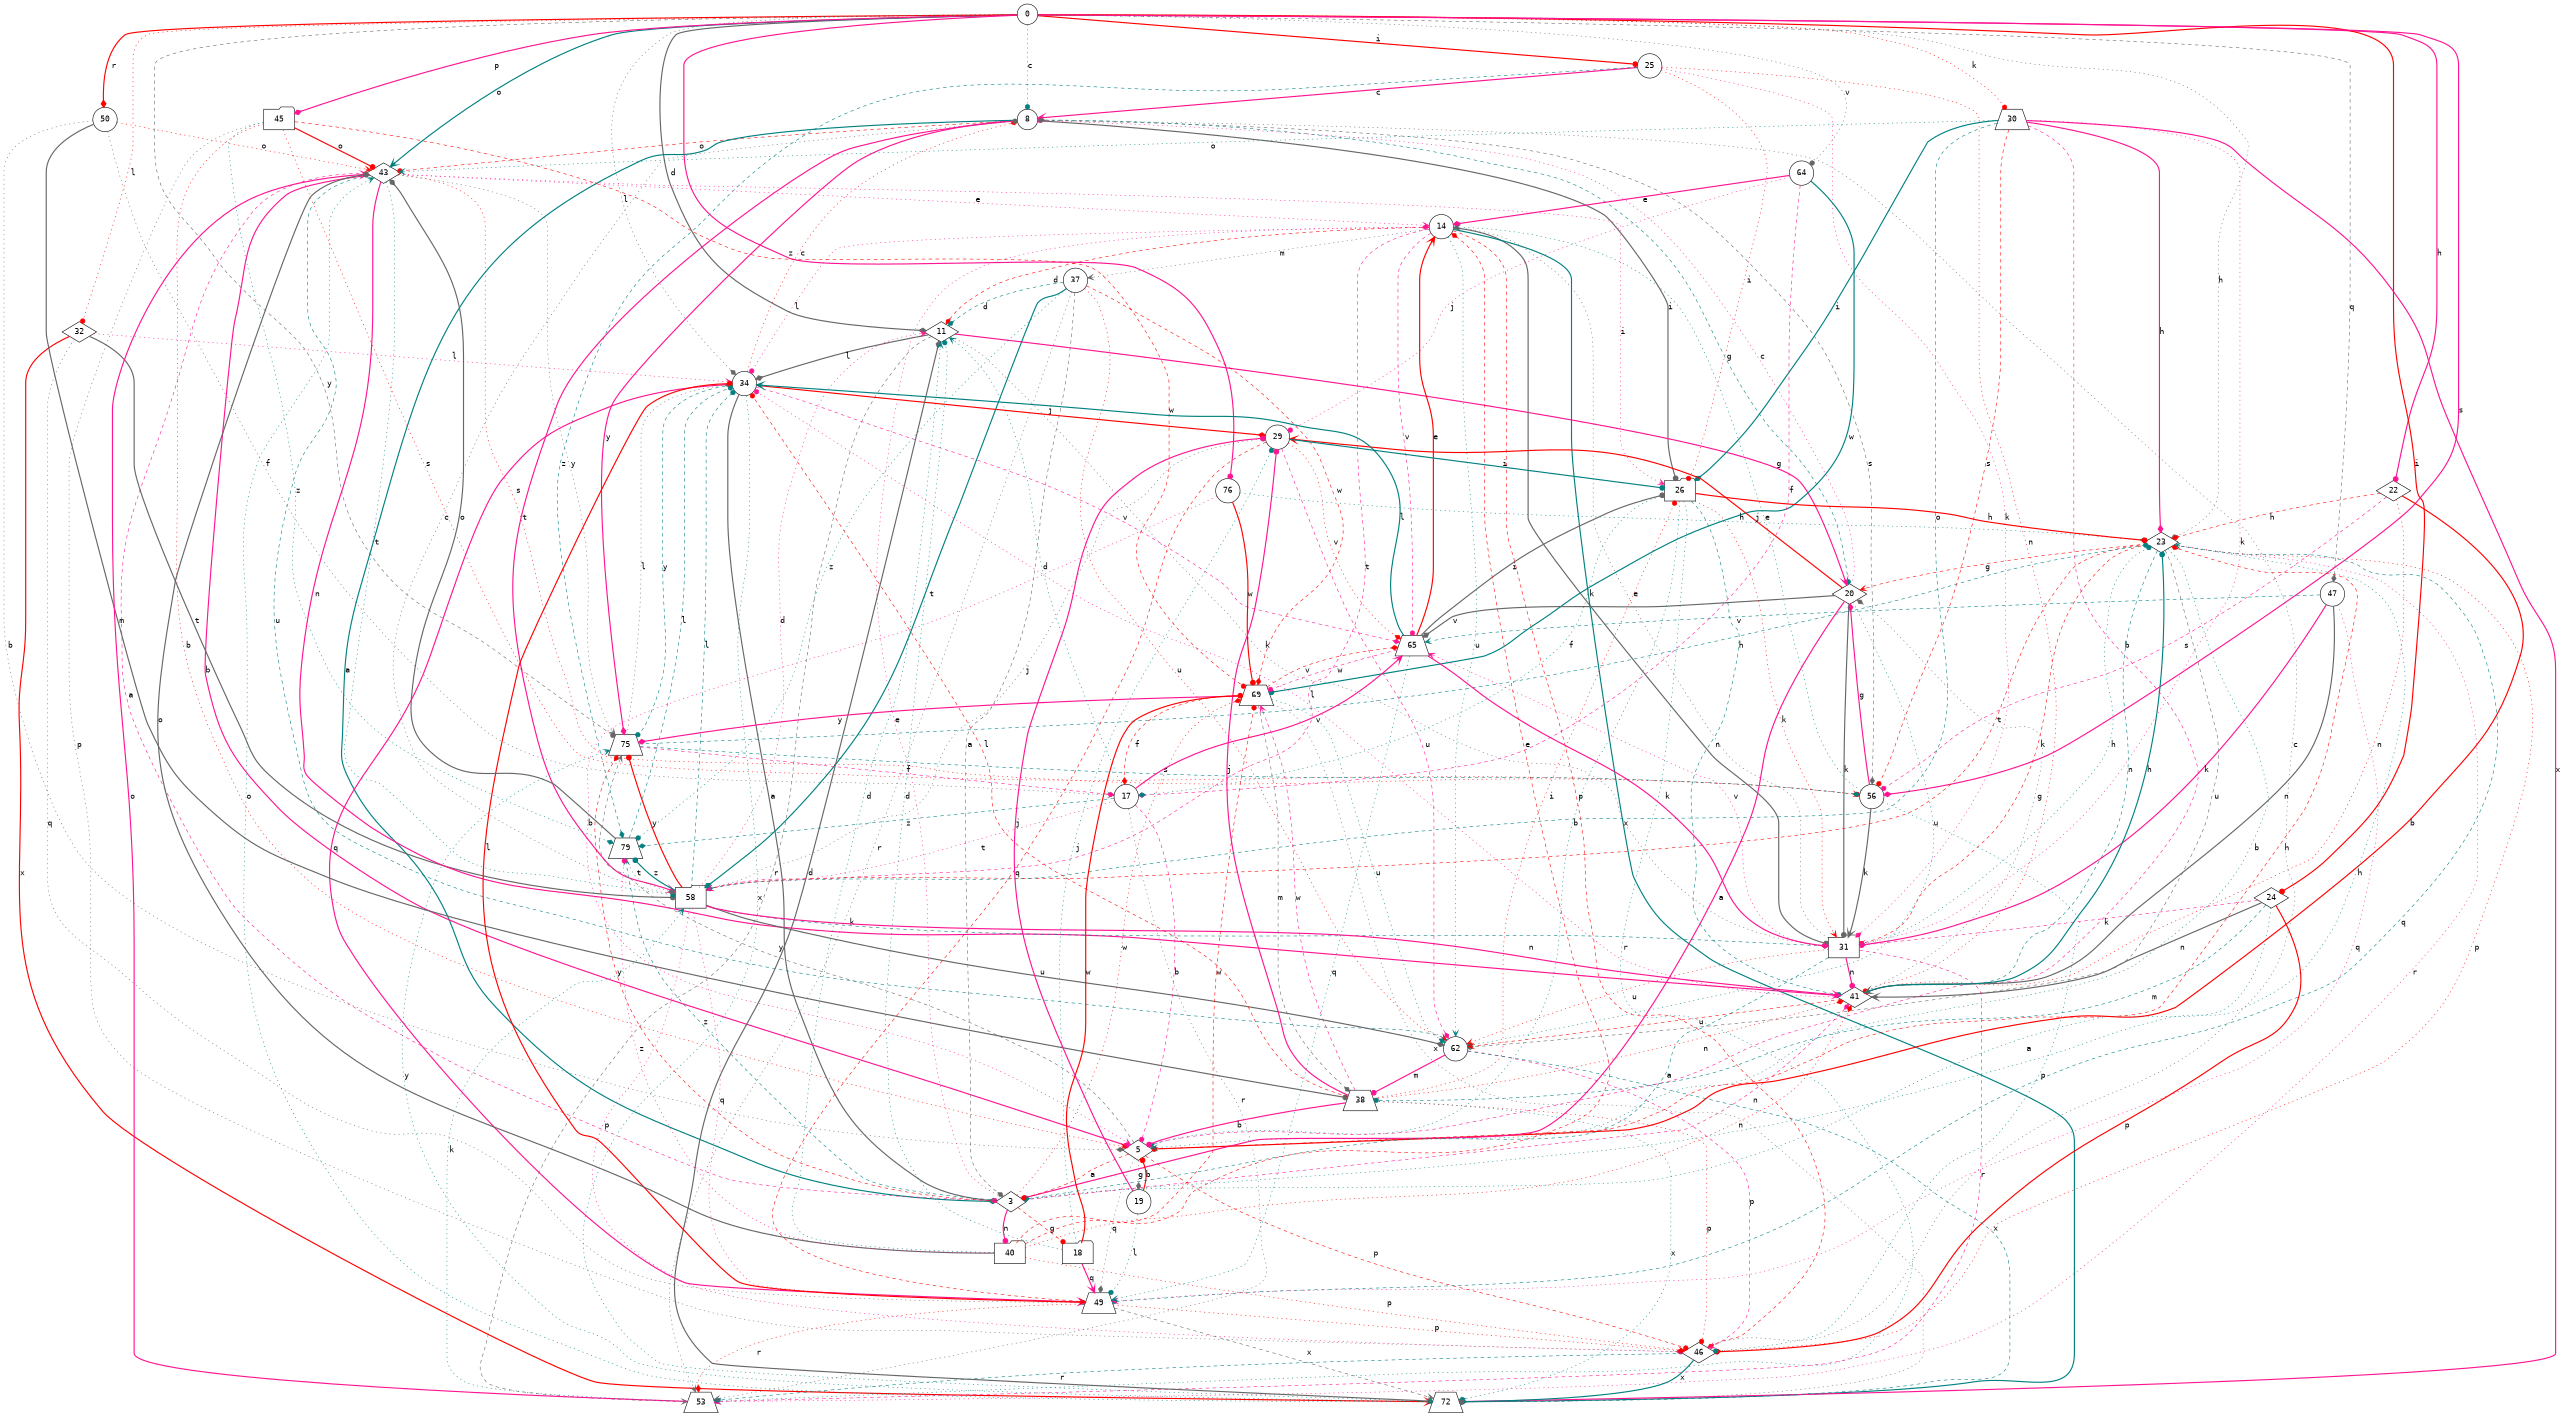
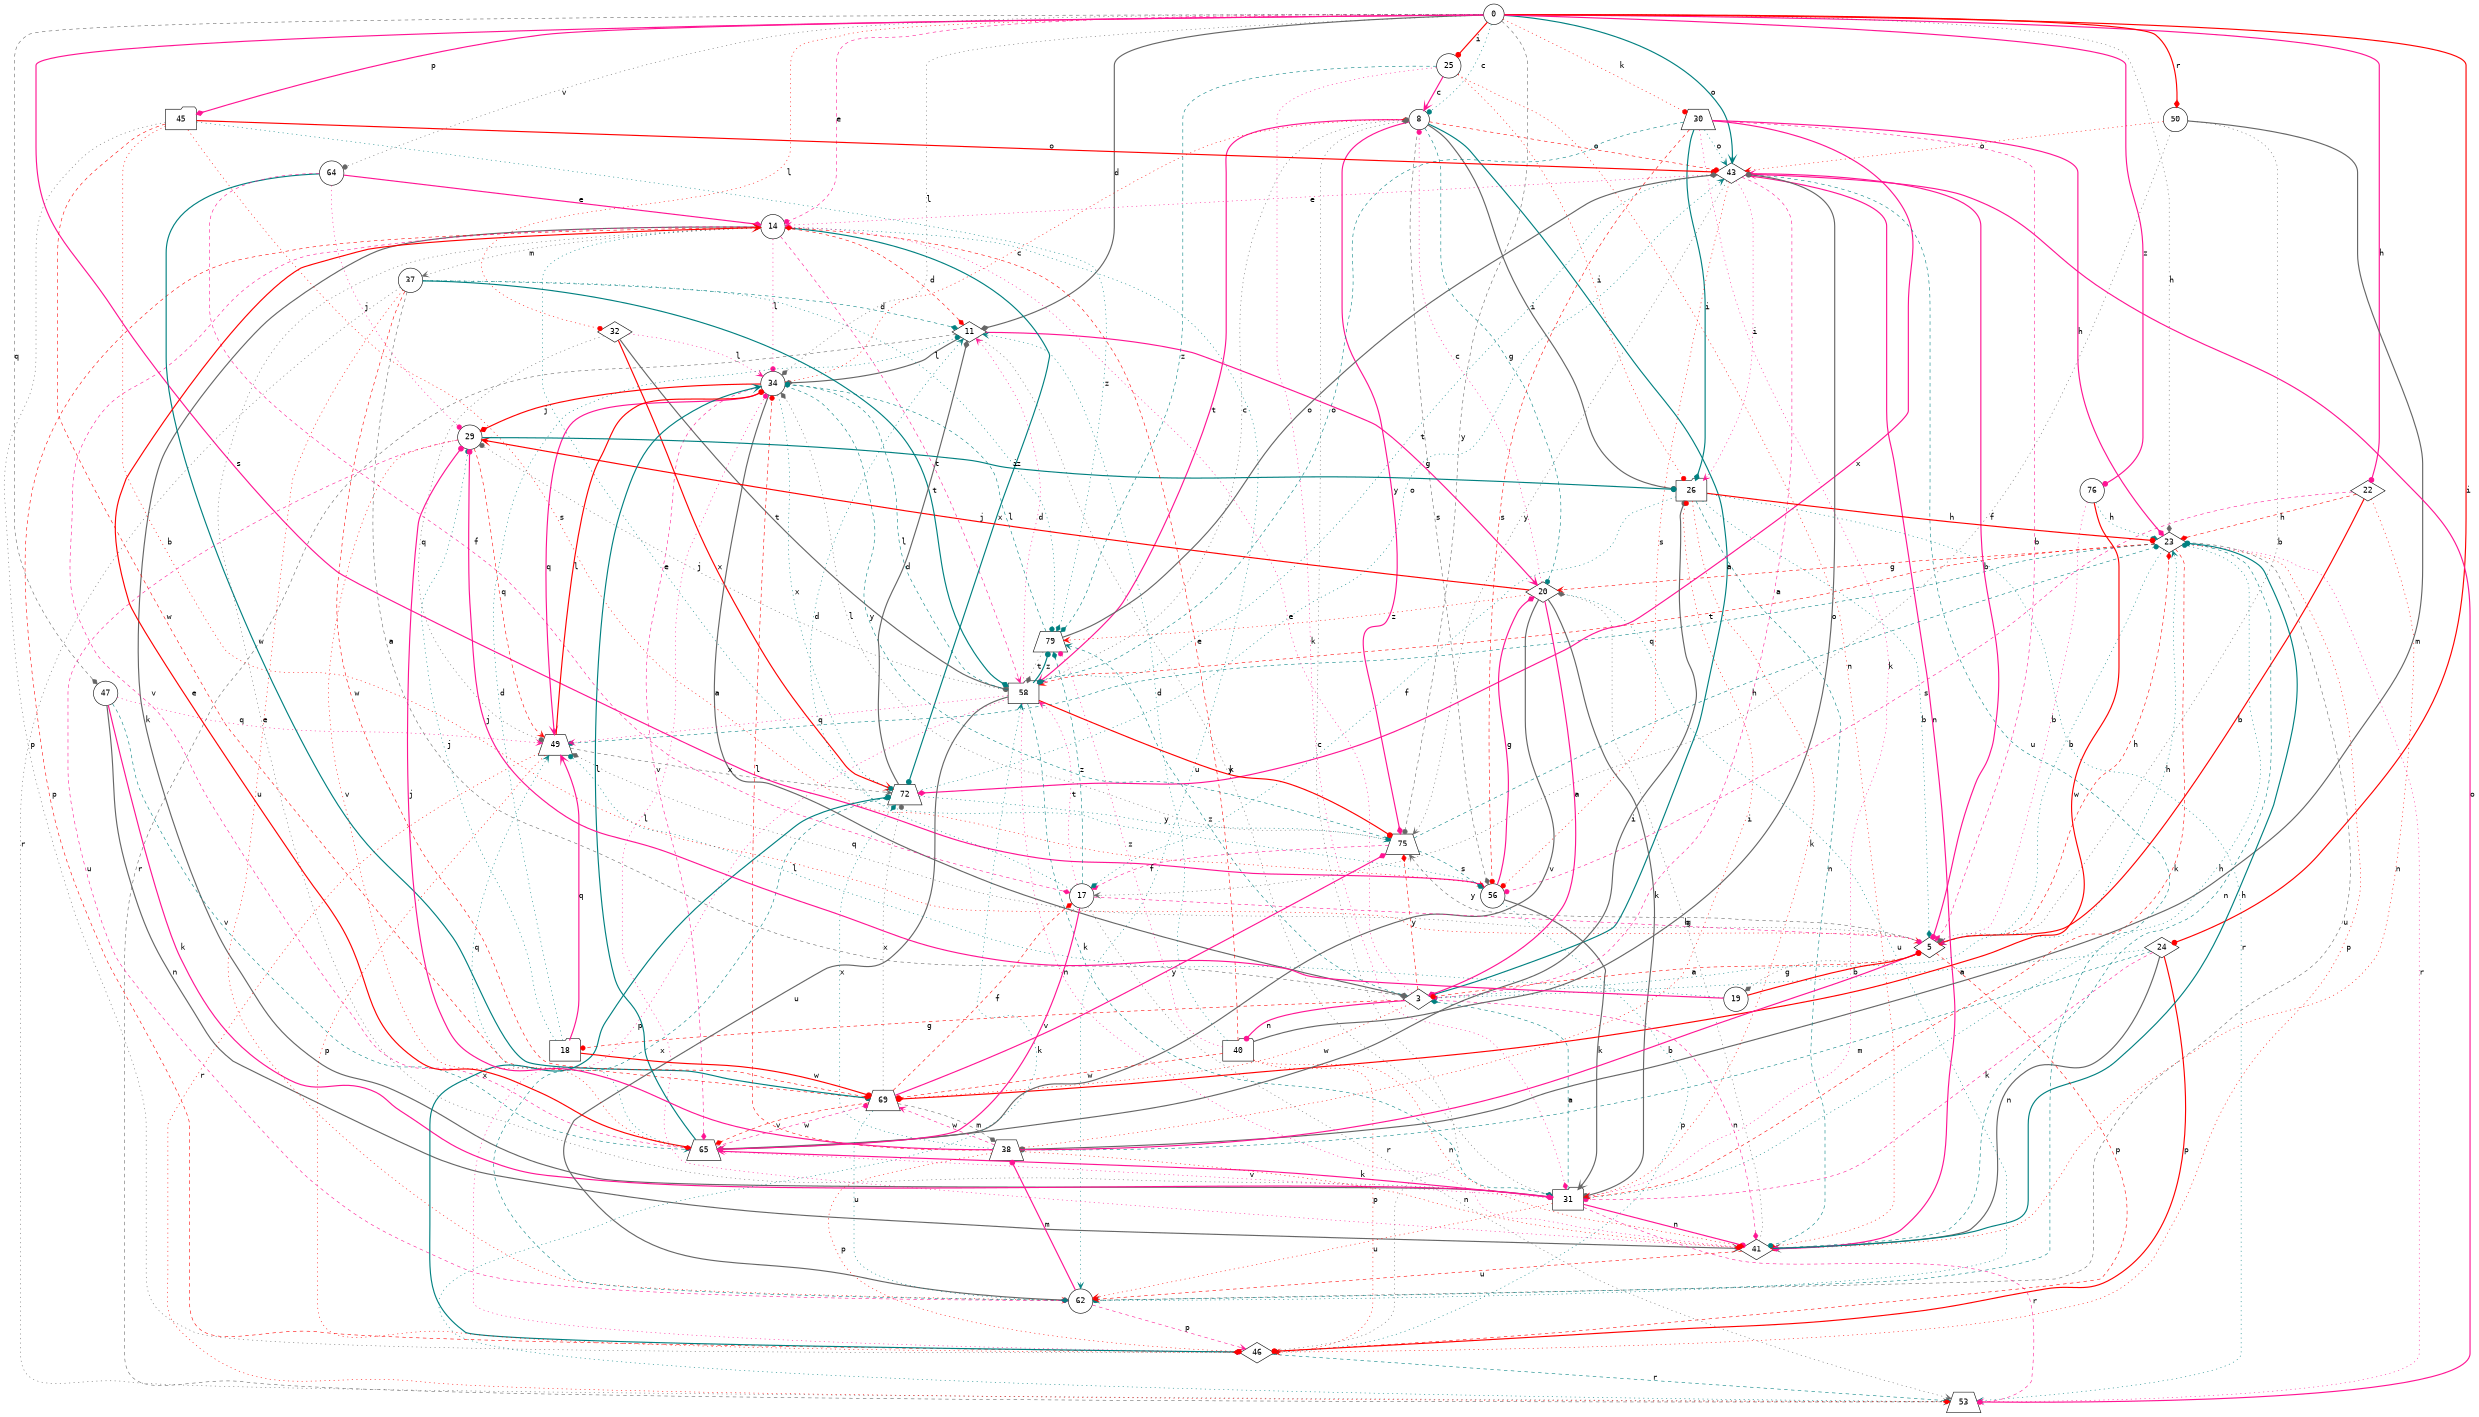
edge "0" -> "14": added, label "e"
edge "20" -> "79": added, label "z"
edge "58" -> "41": style bold -> dotted
